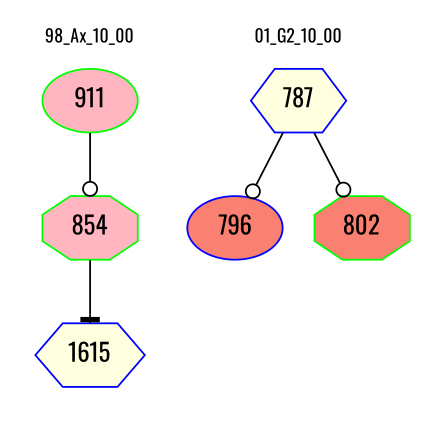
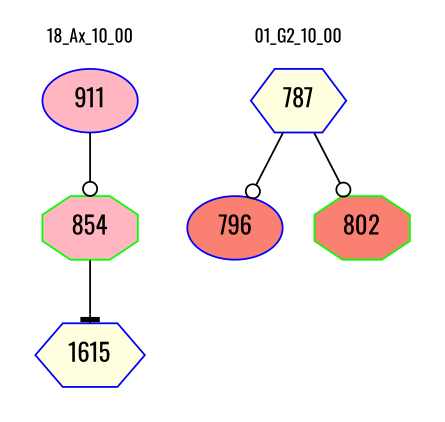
cluster "98_Ax_10_00": label "98_Ax_10_00" -> "18_Ax_10_00"
node "911": color green -> blue
